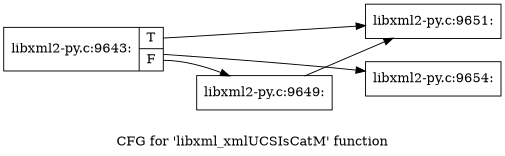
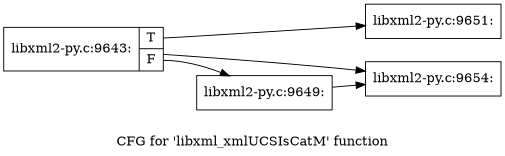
edge "libxml2-py.c:9649:" -> "libxml2-py.c:9651:": now "libxml2-py.c:9649:" -> "libxml2-py.c:9654:"
